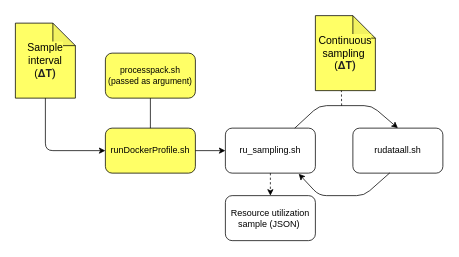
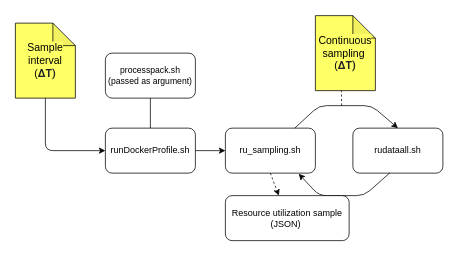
node "processpack.sh (passed as argument)": fillcolor #ffff66 -> #ffffff
node "runDockerProfile.sh": fillcolor #ffff66 -> #ffffff
node "Resource utilization sample (JSON)": size 90x45 -> 124x45
